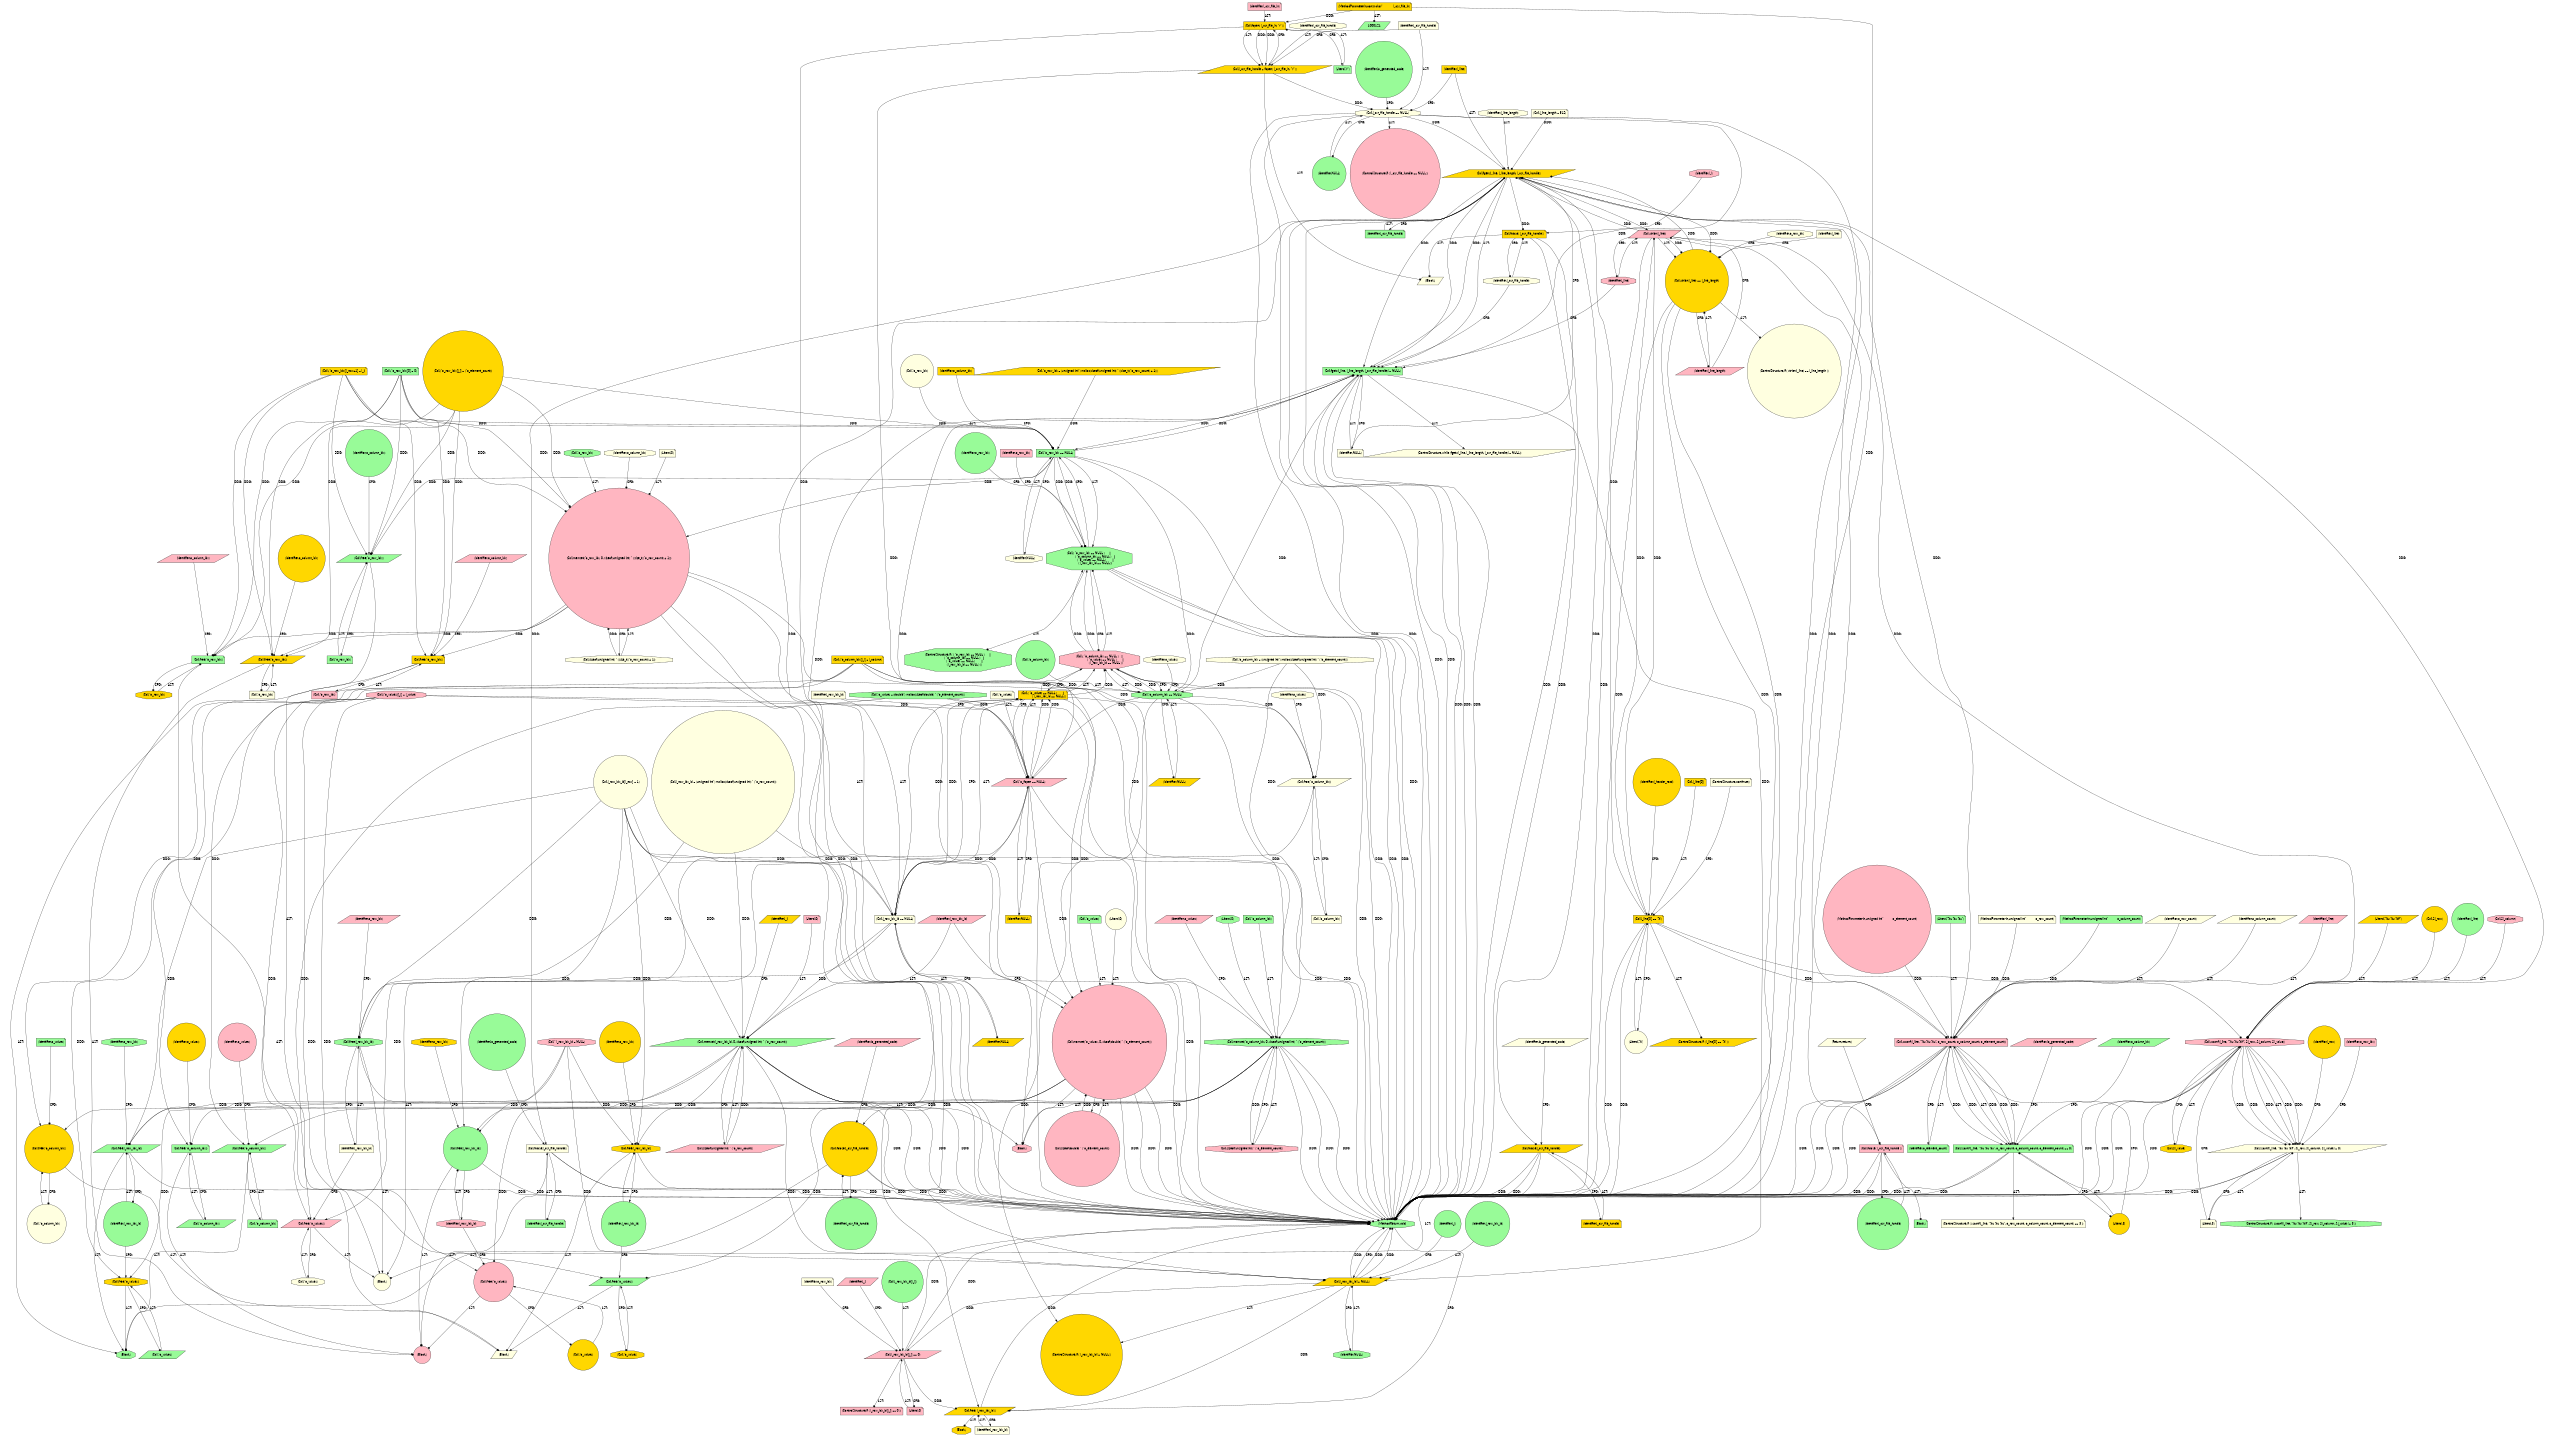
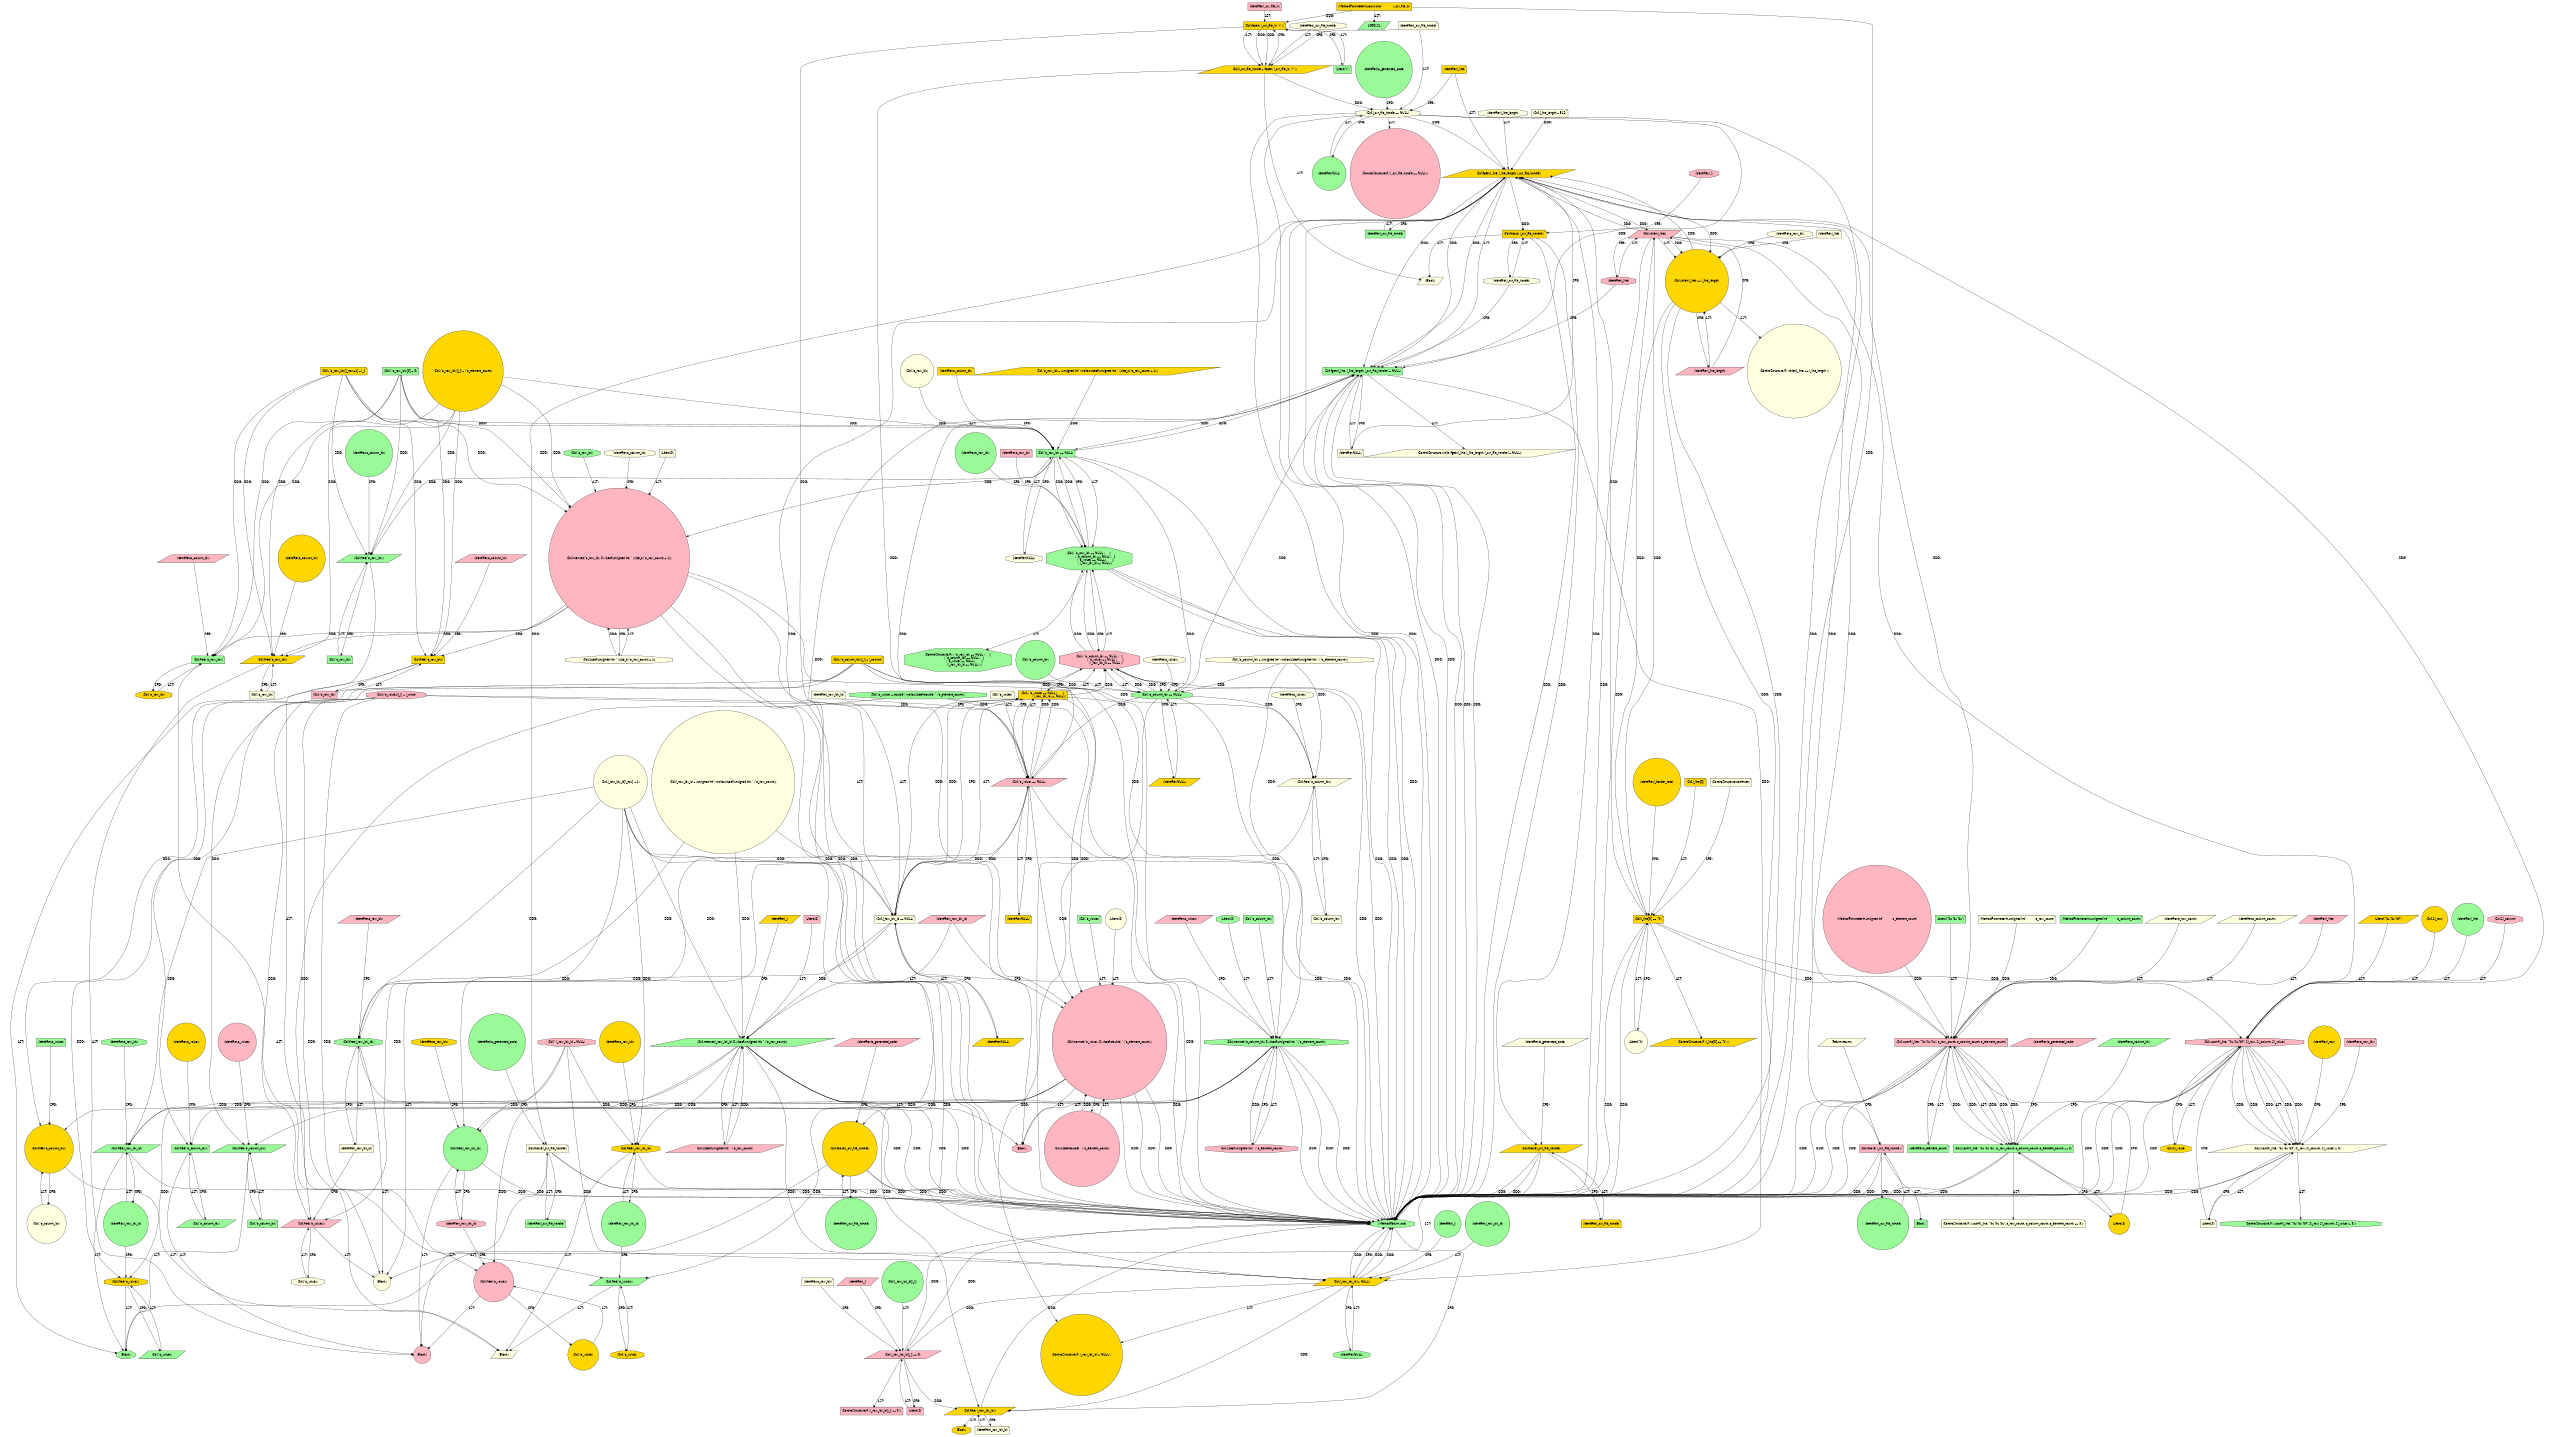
node "(Call,*o_fopen == NULL)": label "(Call,*o_fopen == NULL)" -> "(Call,*o_values == NULL)"
